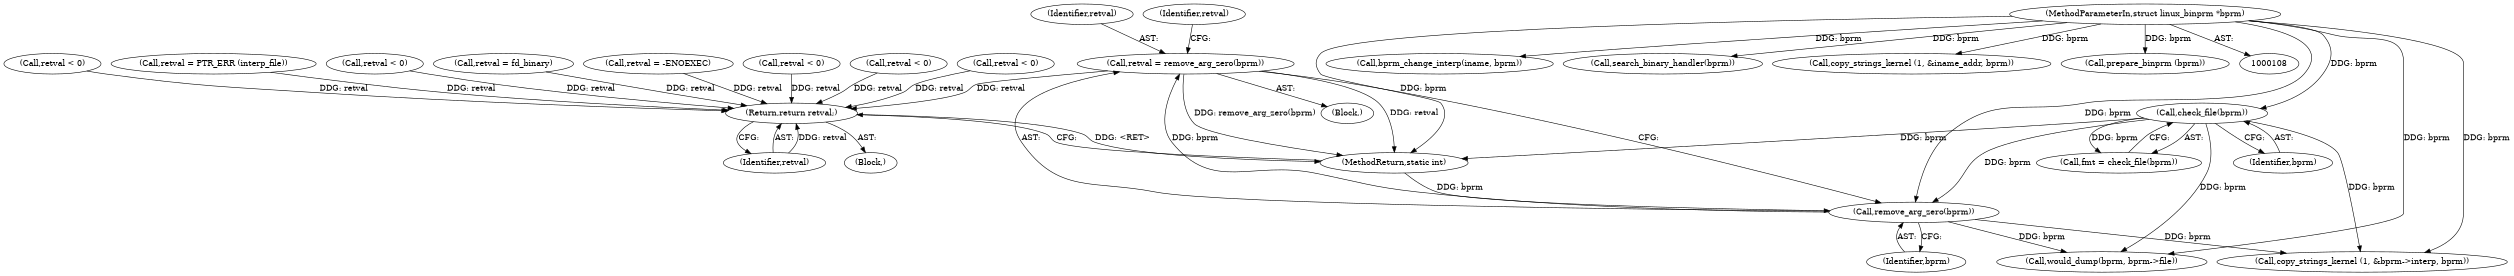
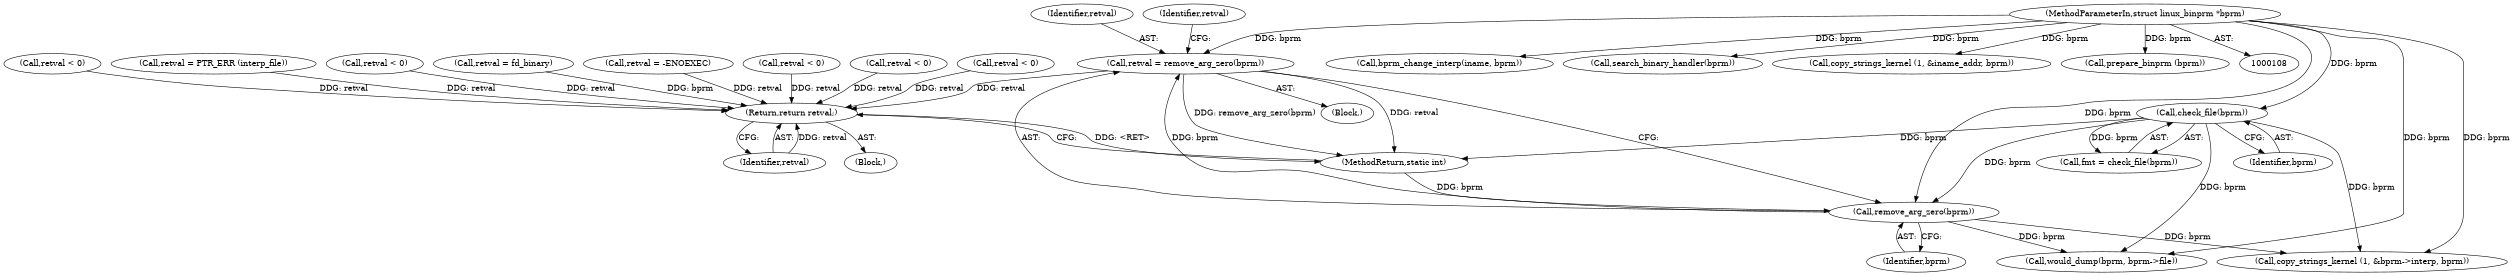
edge "(MethodParameterIn,struct linux_binprm *bprm)" -> "(MethodReturn,static int)": now "(MethodParameterIn,struct linux_binprm *bprm)" -> "(Call,retval = remove_arg_zero(bprm))"
edge "(Call,retval = fd_binary)" -> "(Return,return retval;)": label "DDG: retval" -> "DDG: bprm"
edge "(Call,fmt = check_file(bprm))" -> "(Call,check_file(bprm))": label "CFG: " -> "AST: "
